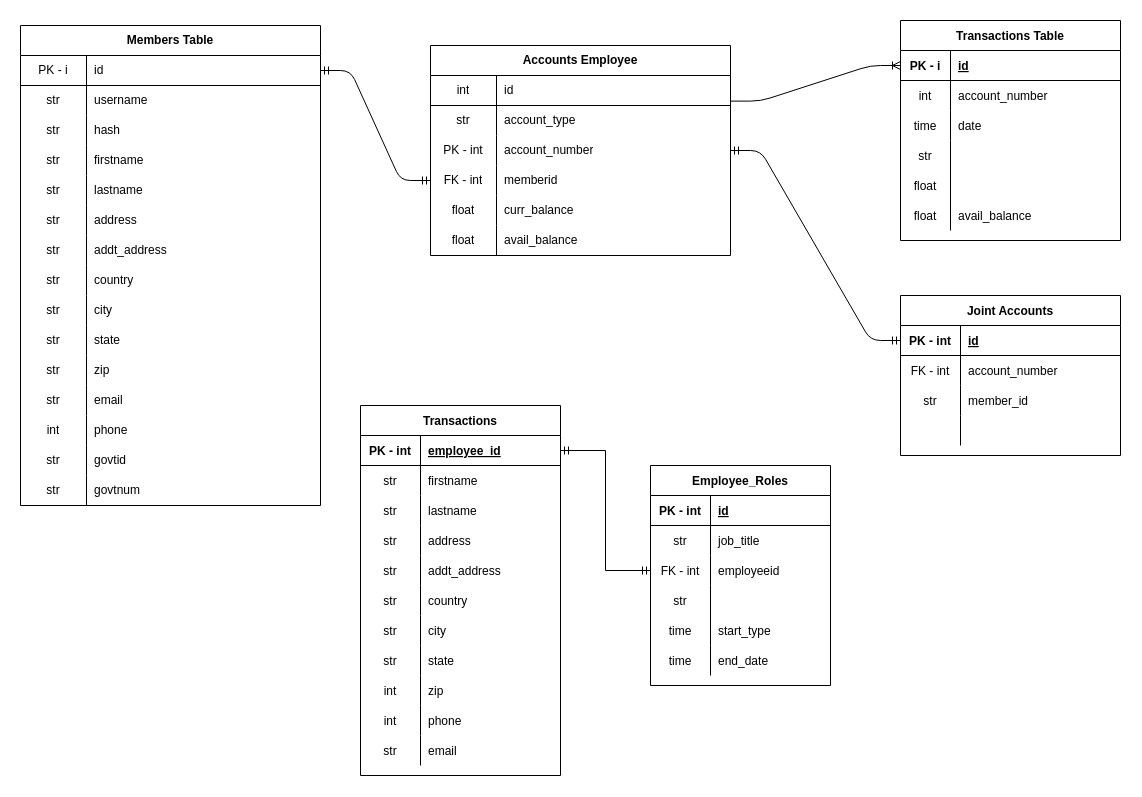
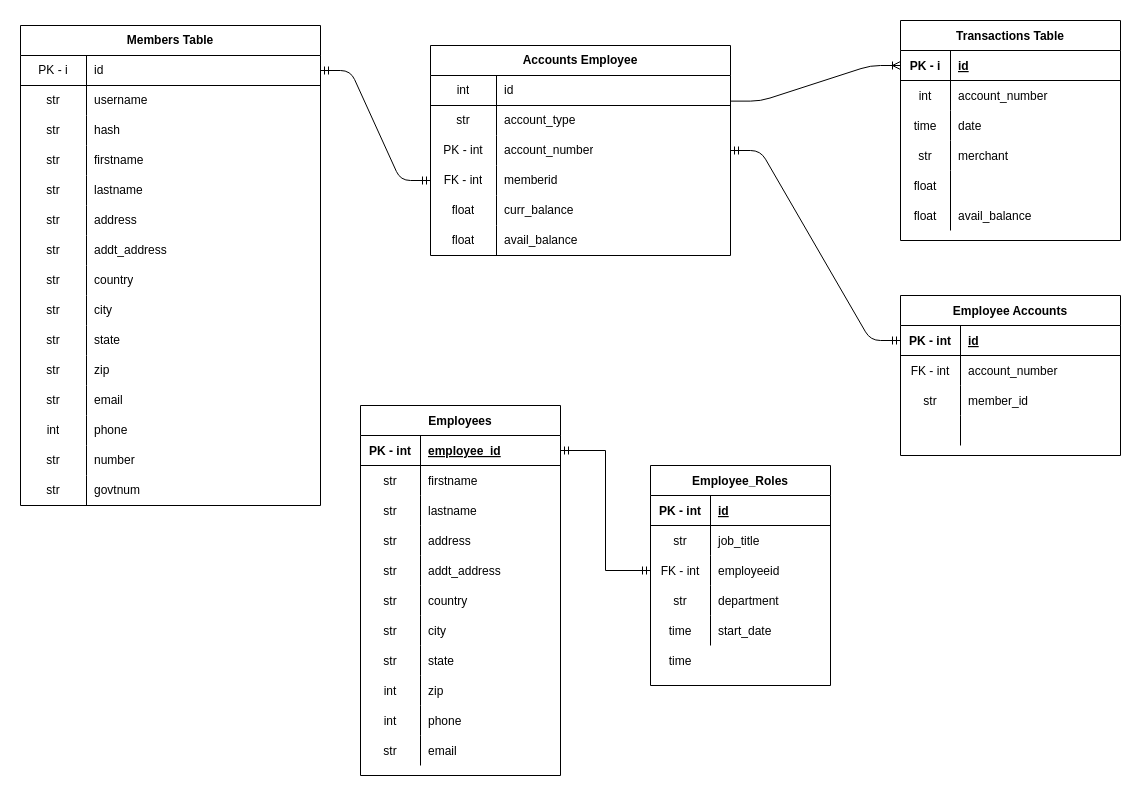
node "merchant": added
node "Joint Accounts": label "Joint Accounts" -> "Employee Accounts"
node "Transactions": label "Transactions" -> "Employees"
node "govtid": label "govtid" -> "number"
node "department": added
node "start_type": label "start_type" -> "start_date"
node "end_date": removed
